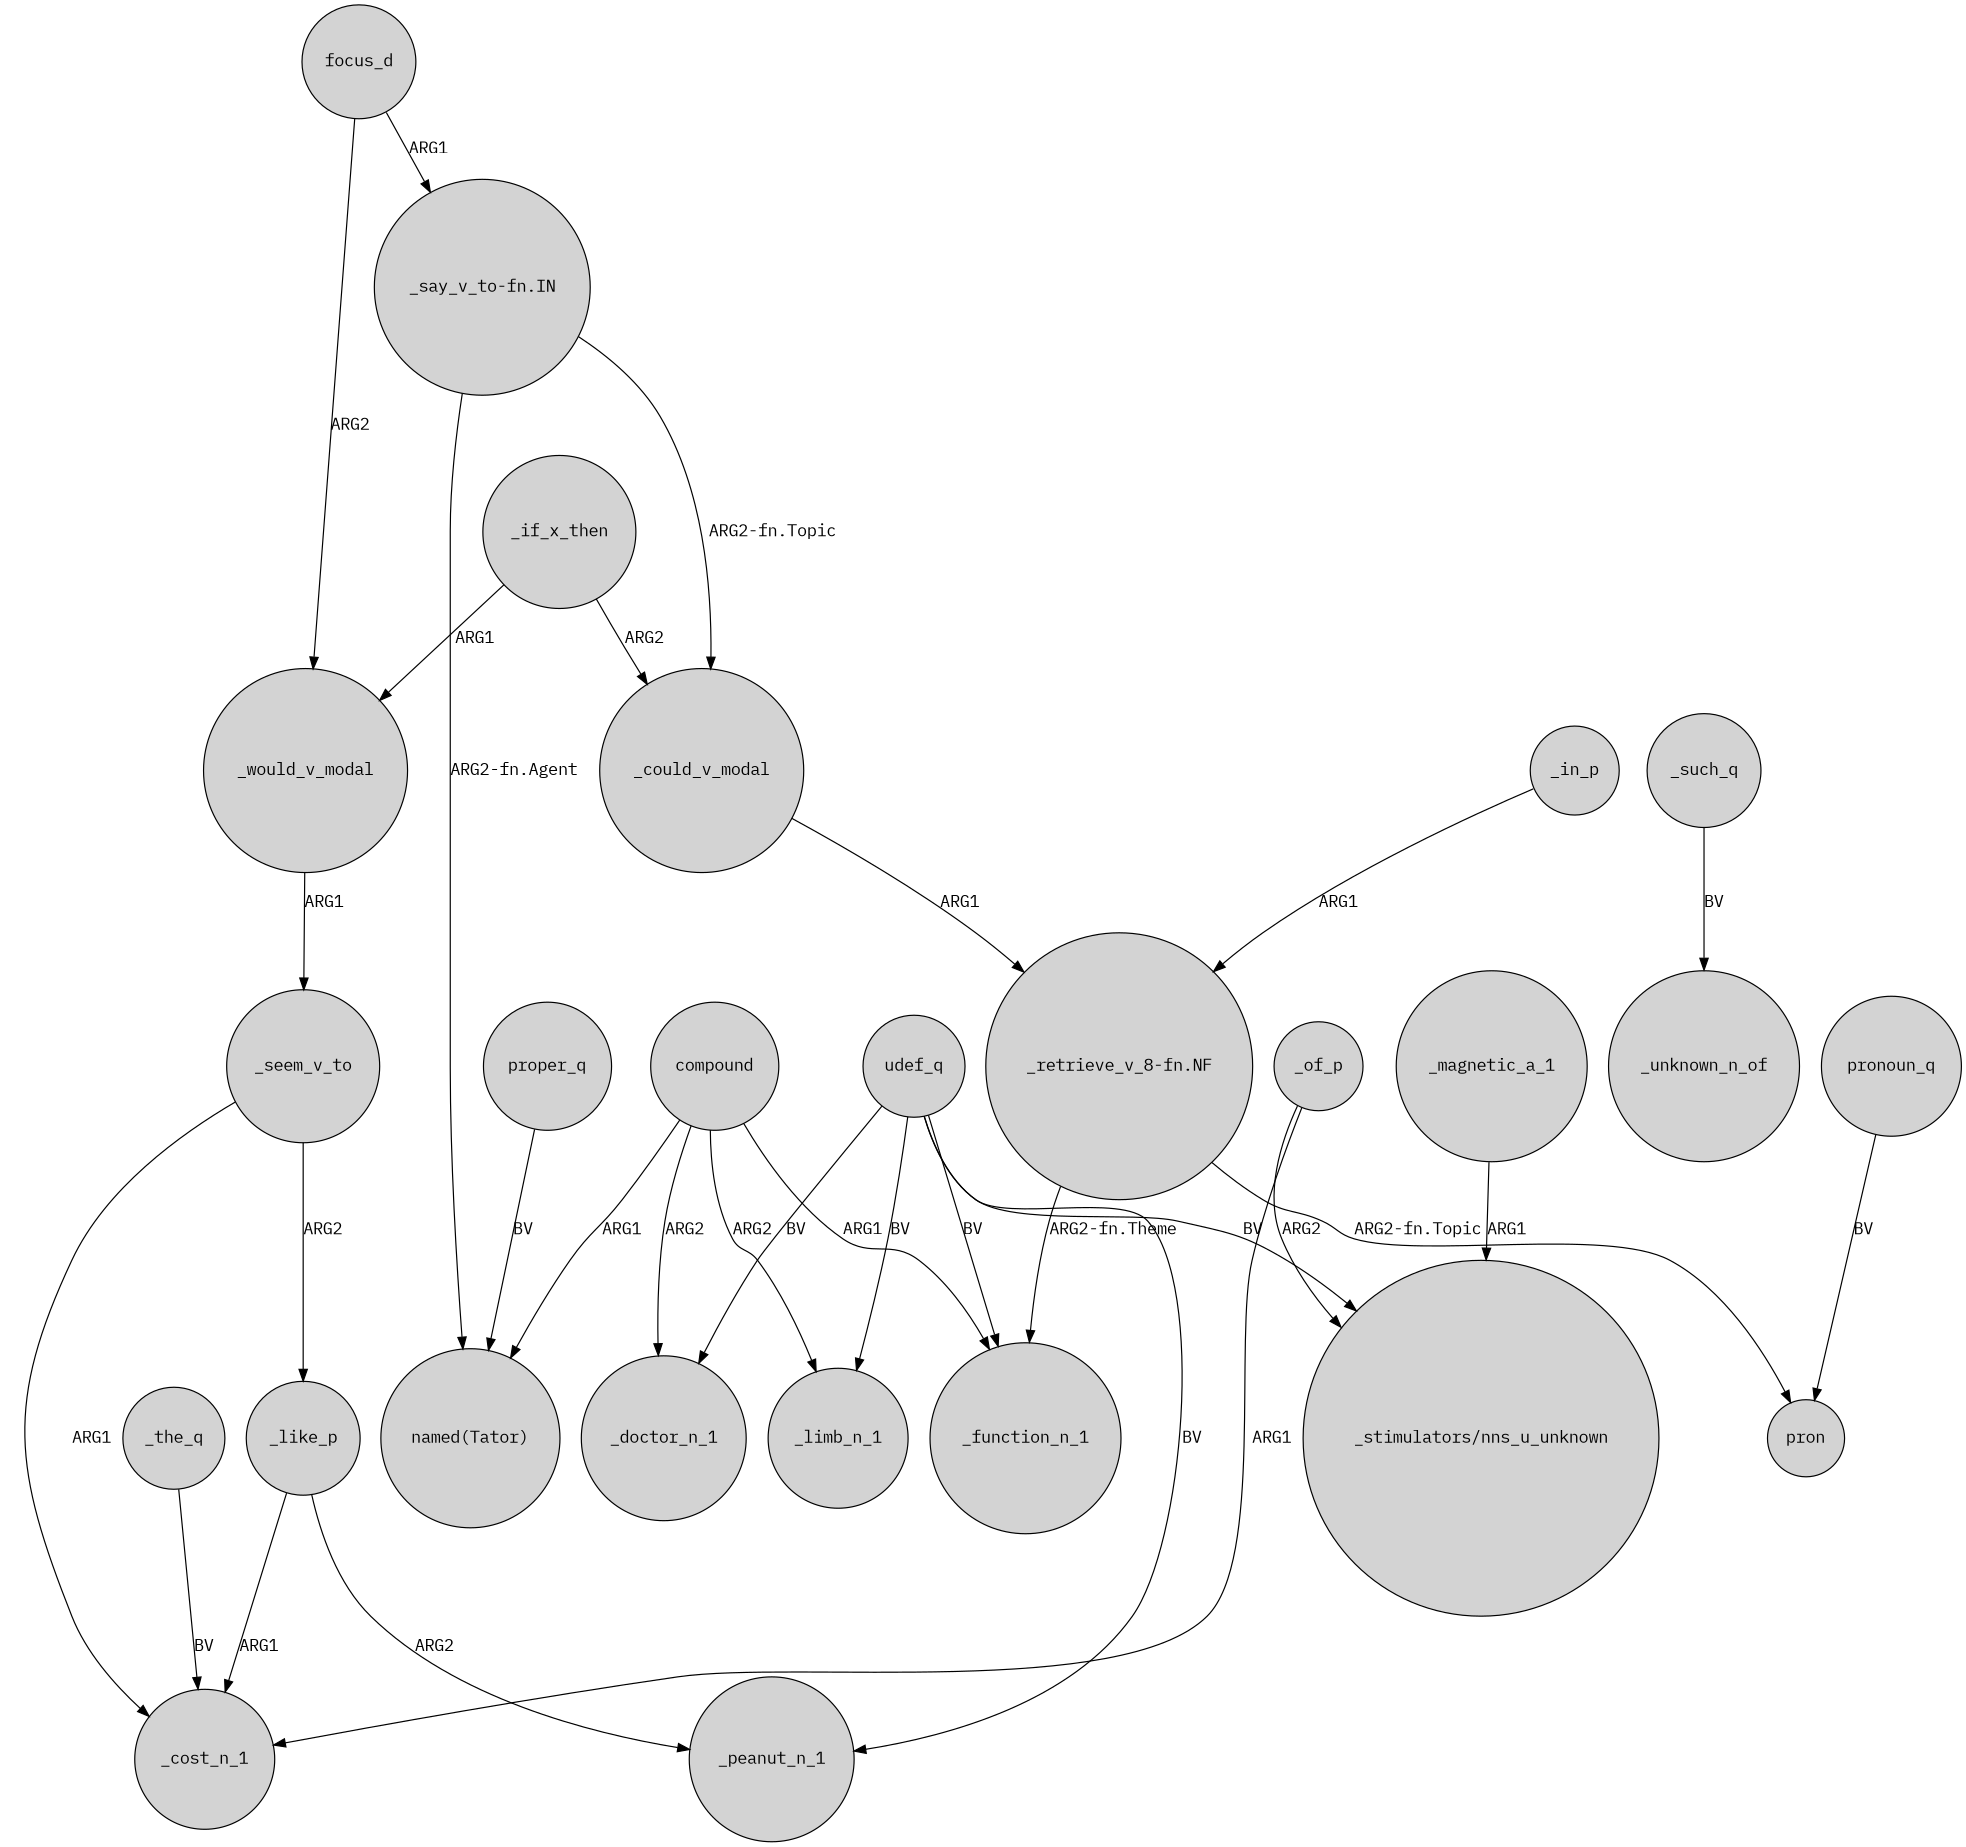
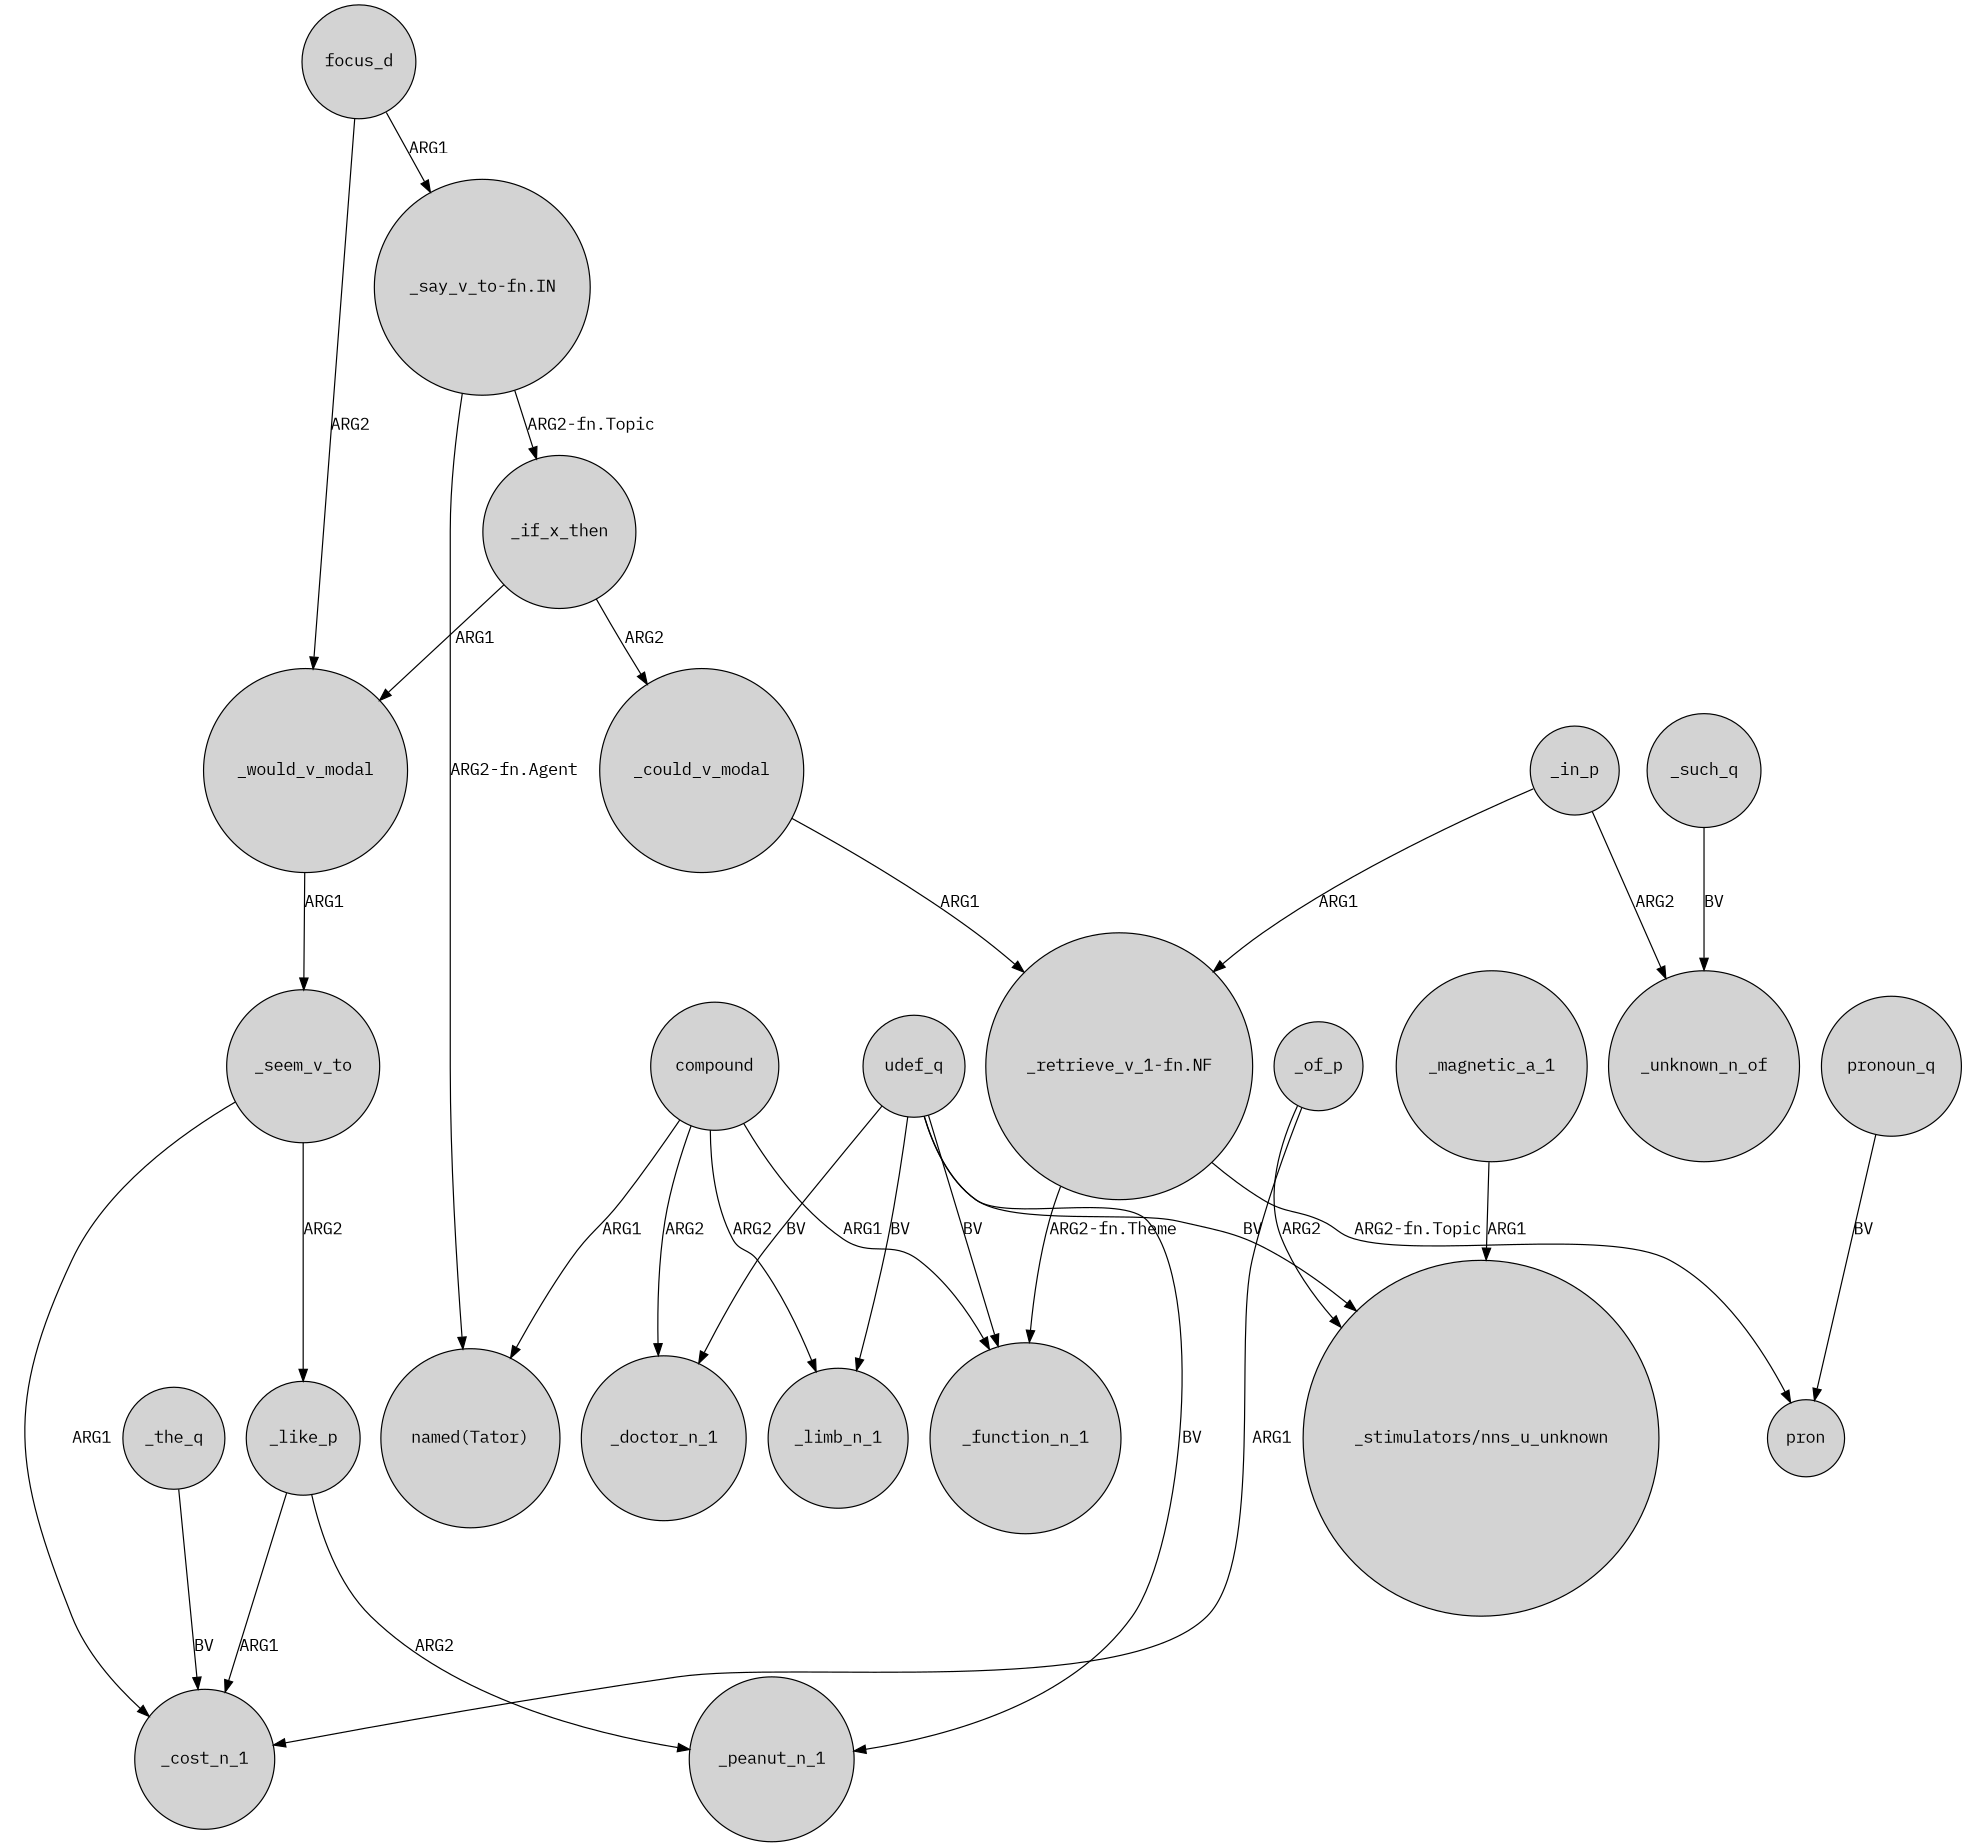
edge "_say_v_to-fn.IN" -> "_could_v_modal": now "_say_v_to-fn.IN" -> "_if_x_then"
edge "_in_p" -> "_unknown_n_of": added, label "ARG2"
node "proper_q": removed
node "_retrieve_v_8-fn.NF": label "_retrieve_v_8-fn.NF" -> "_retrieve_v_1-fn.NF"
